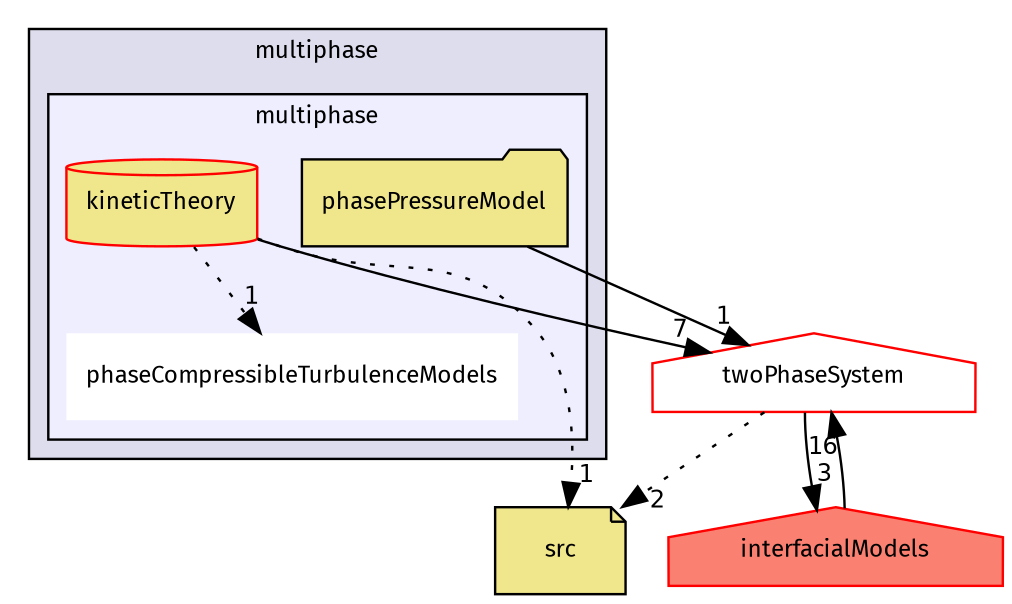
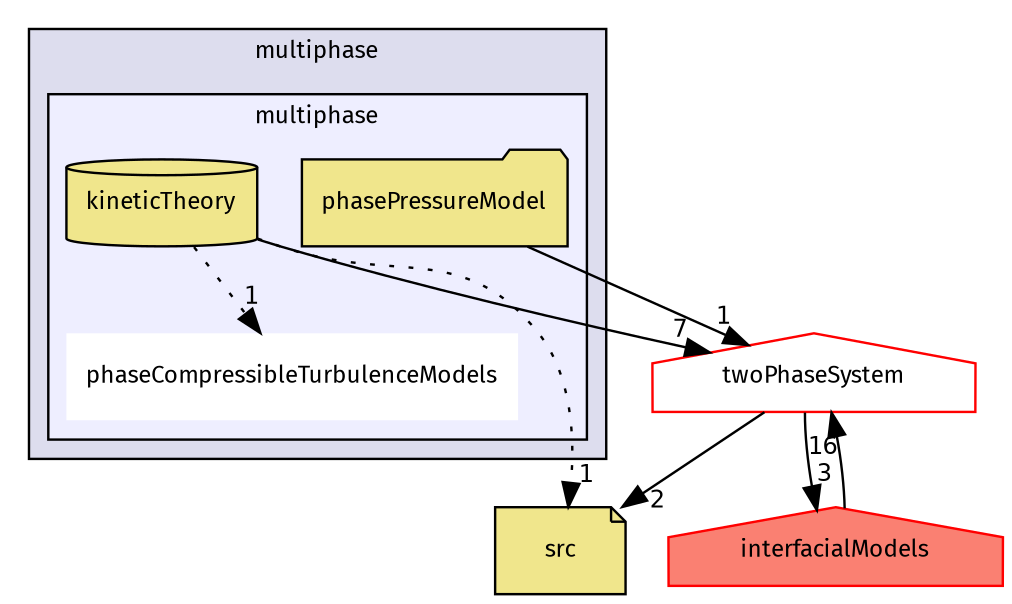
node "kineticTheory": color red -> black
edge "twoPhaseSystem" -> "src": style dotted -> solid
